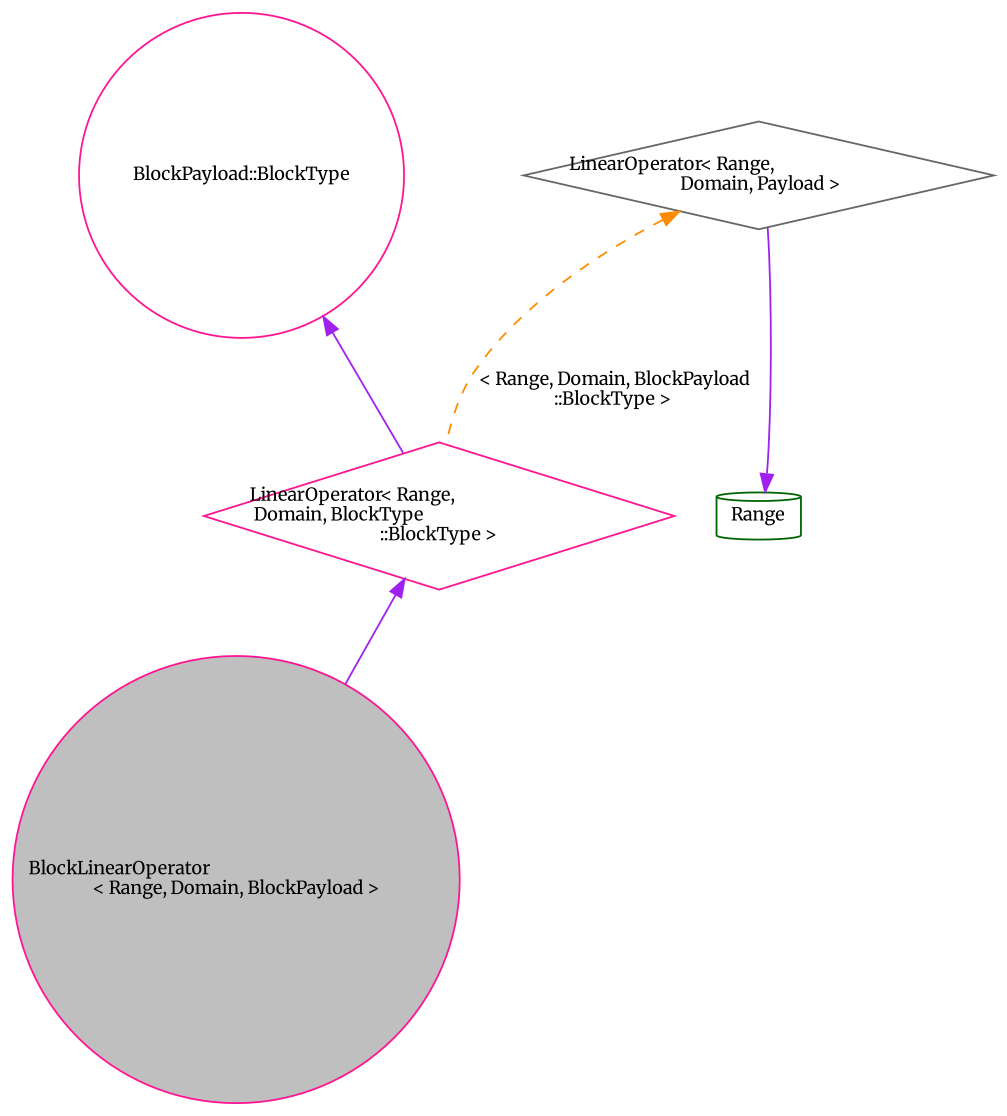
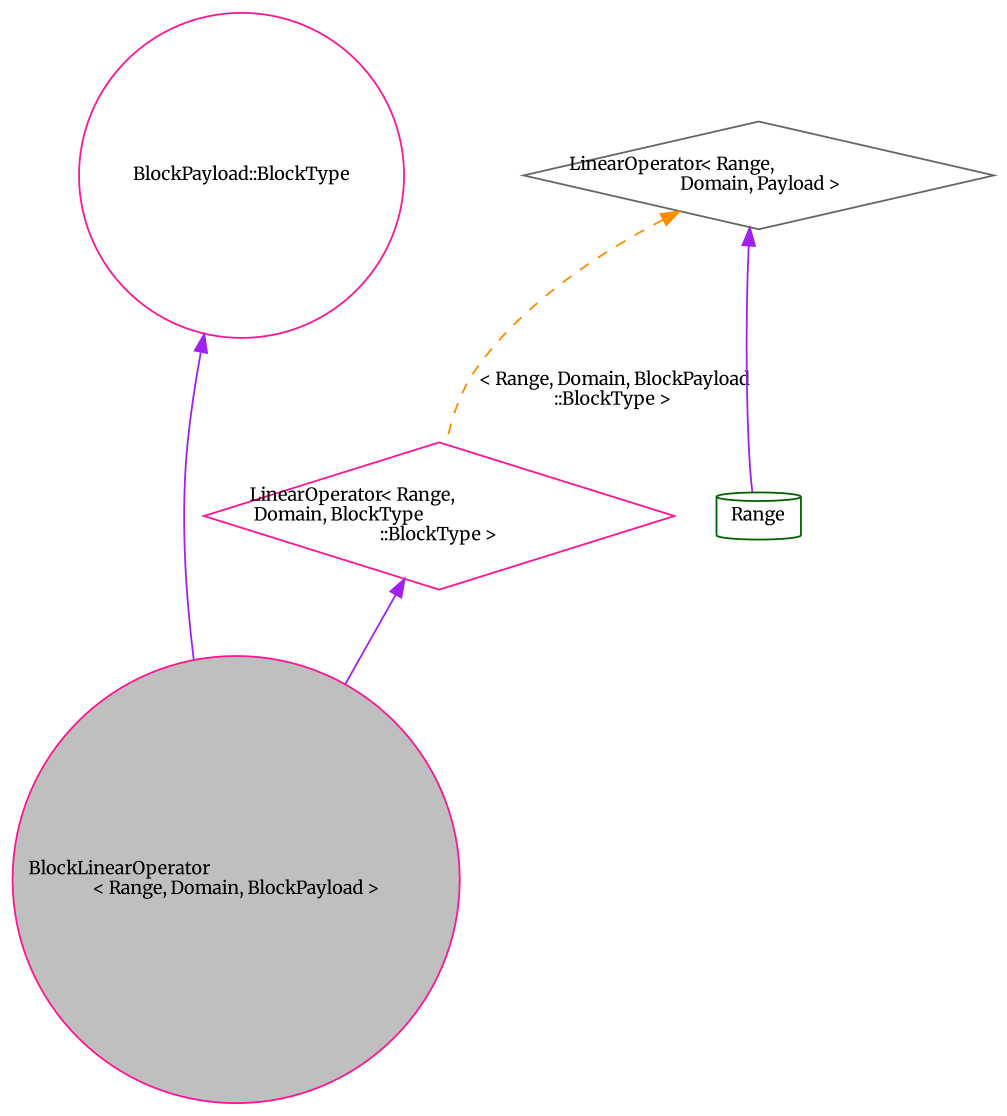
edge "LinearOperator< Range, Domain, Payload >" -> "Range": reversed
edge "LinearOperator< Range, Domain, BlockType ::BlockType >" -> "BlockPayload::BlockType": now "BlockLinearOperator < Range, Domain, BlockPayload >" -> "BlockPayload::BlockType"
